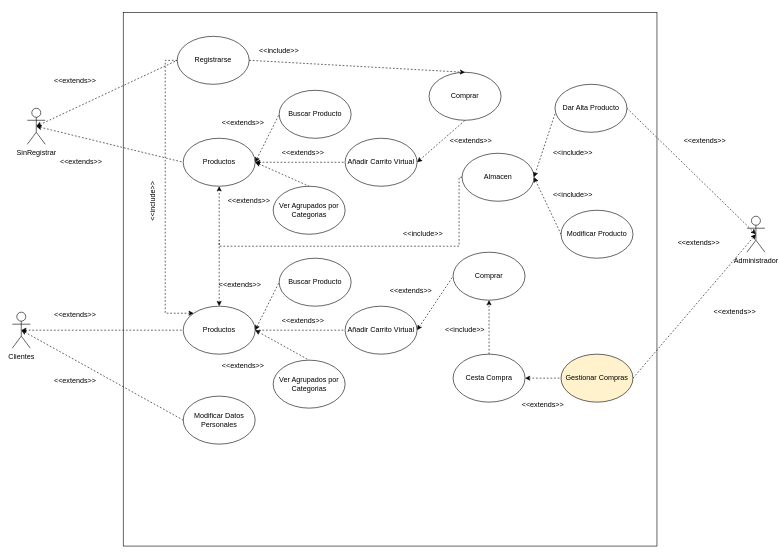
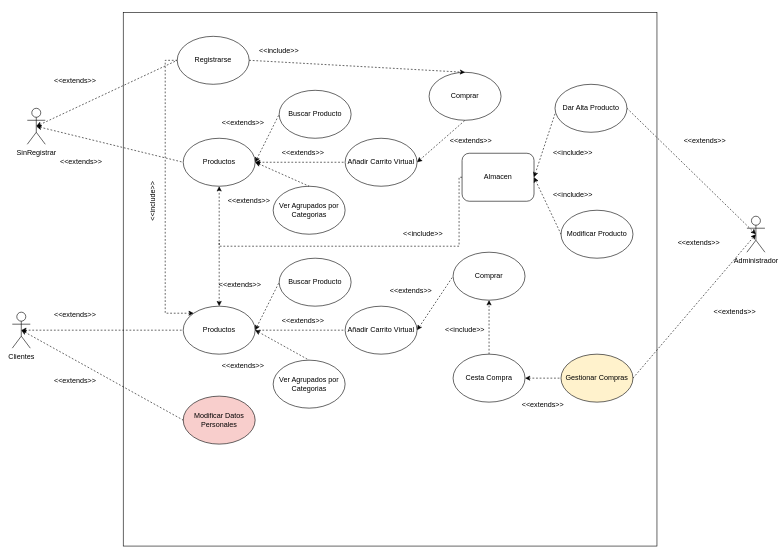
node "Almacen": shape ellipse -> rounded rectangle
node "Modificar Datos Personales": fillcolor #ffffff -> #f8cecc
